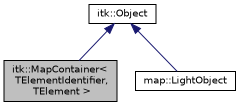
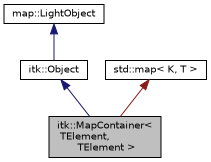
edge "map::LightObject" -> "itk::Object": reversed
node "std::map< K, T >": added
node "itk::MapContainer< TElementIdentifier, TElement >": label "itk::MapContainer< TElementIdentifier, TElement >" -> "itk::MapContainer< TElement, TElement >"
